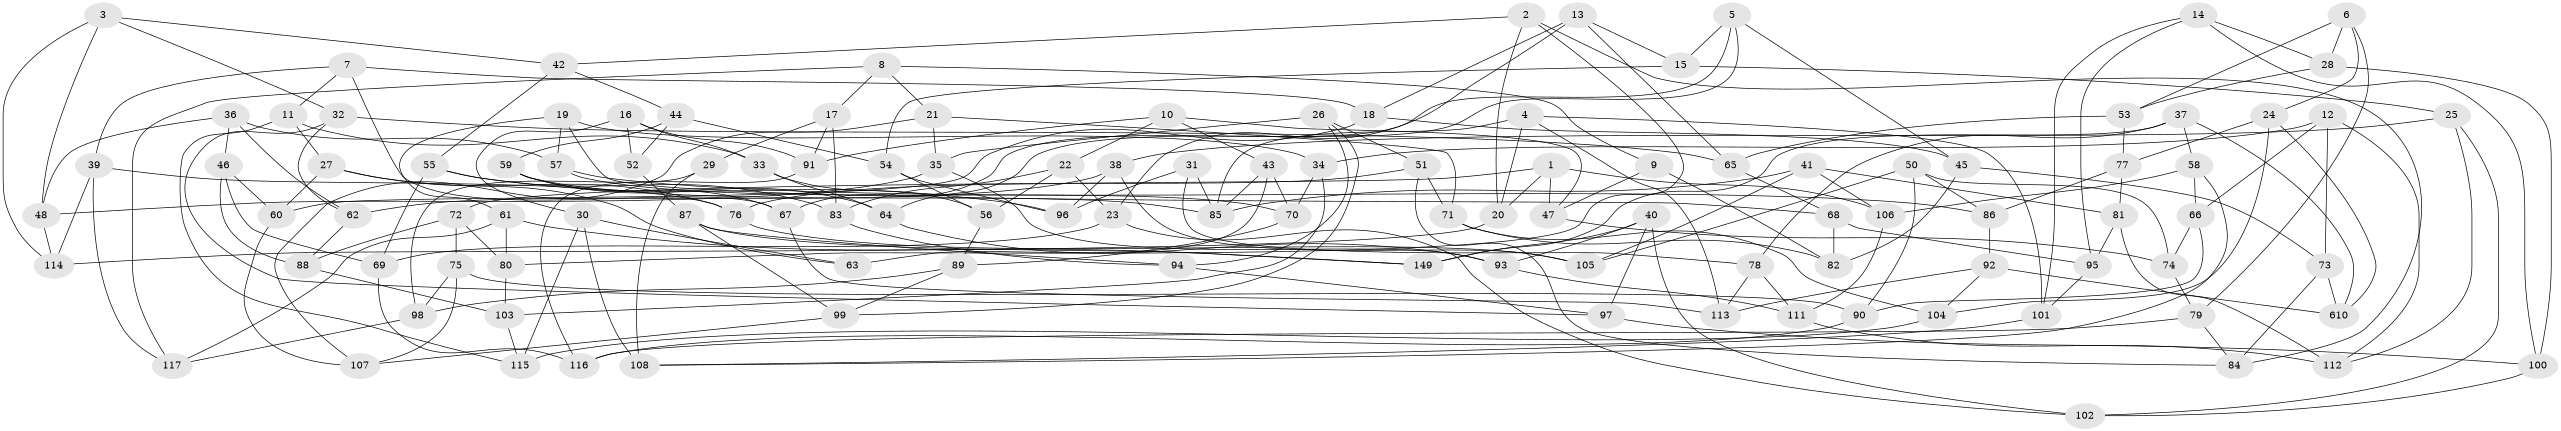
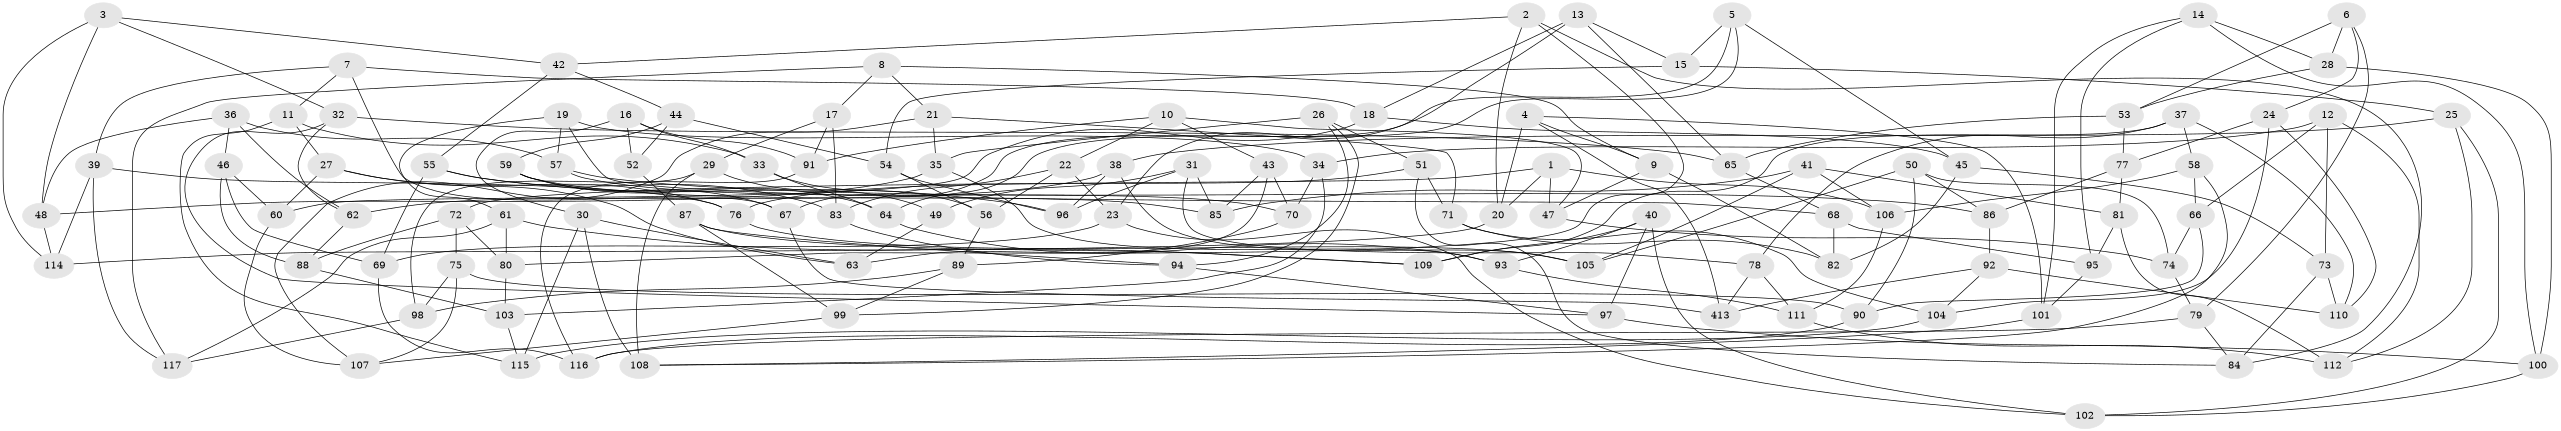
edge "4" -- "85": now "4" -- "9"
node "49": added
node "149": label "149" -> "109"
node "113": label "113" -> "413"
node "610": label "610" -> "110"
